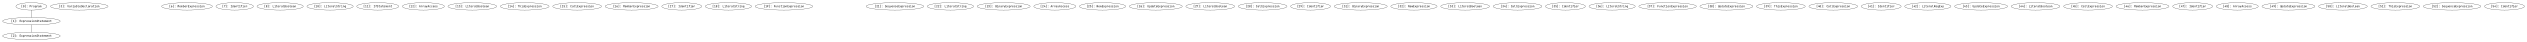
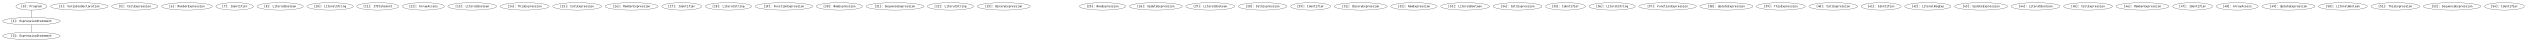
node "[5]: CallExpression": added
node "[20]: NewExpression": added
node "[24]: ArrayAccess": removed
